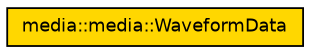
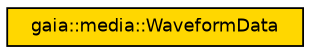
node "media::media::WaveformData": label "media::media::WaveformData" -> "gaia::media::WaveformData"
